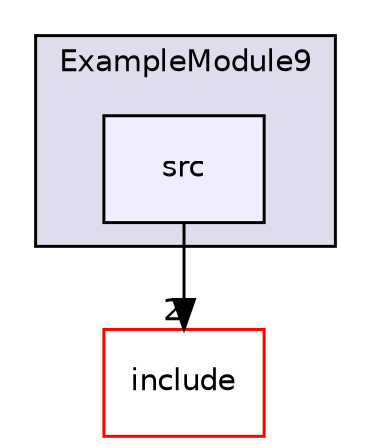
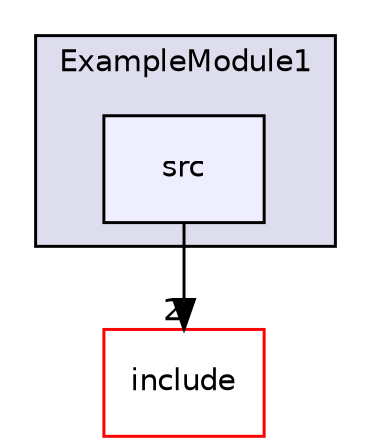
cluster "ExampleModule9": label "ExampleModule9" -> "ExampleModule1"
